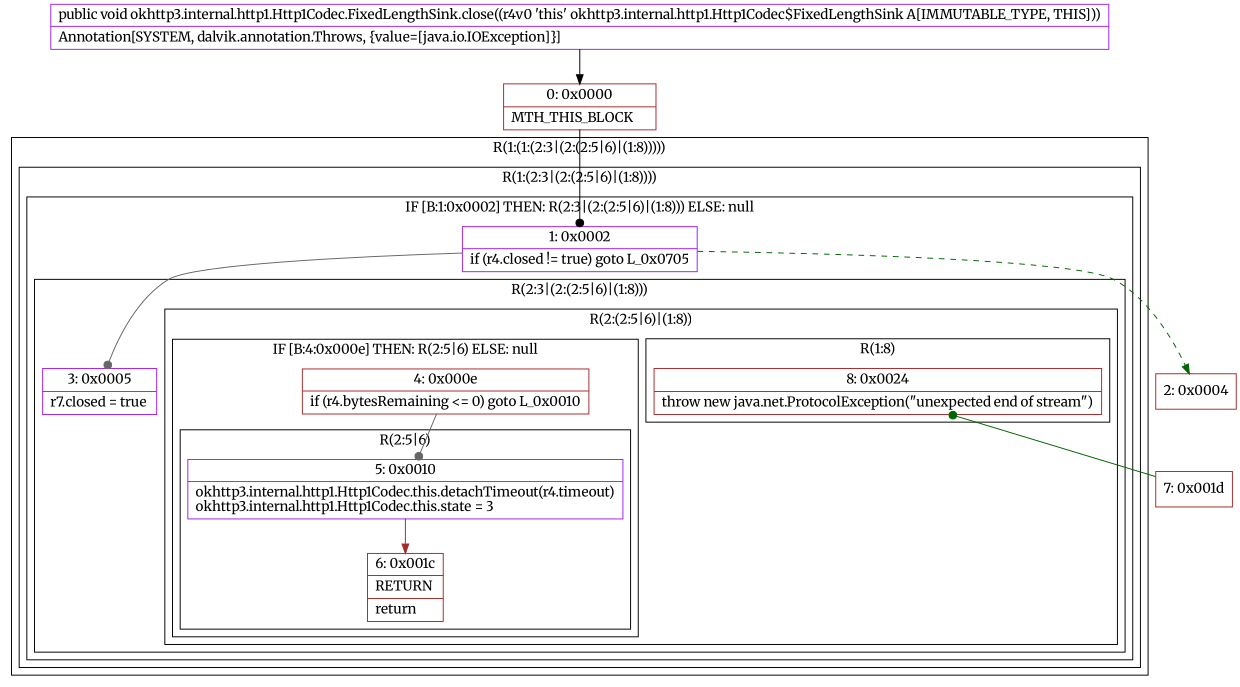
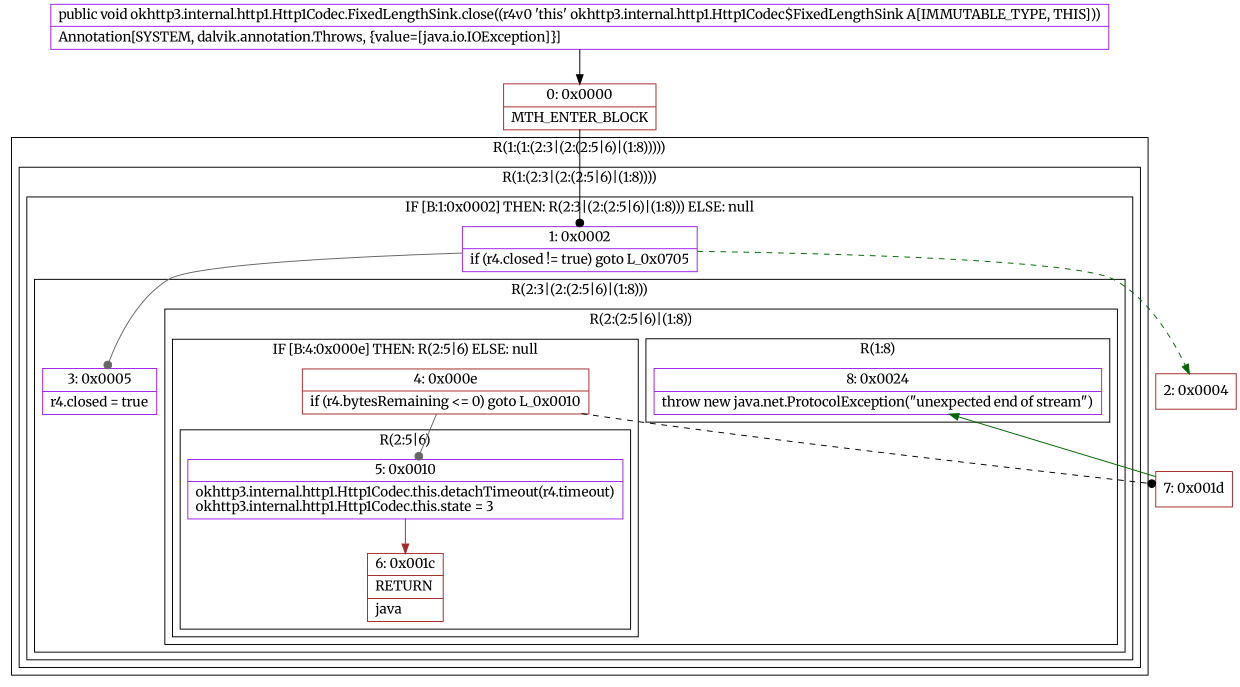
node "0: 0x0000": text "MTH_THIS_BLOCK" -> "MTH_ENTER_BLOCK"
node "8: 0x0024": color brown -> purple
node "3: 0x0005": text "r7.closed = true" -> "r4.closed = true"
edge "7: 0x001d" -> "8: 0x0024": arrowhead dot -> normal
edge "4: 0x000e" -> "7: 0x001d": added
node "6: 0x001c": text "return" -> "java"
